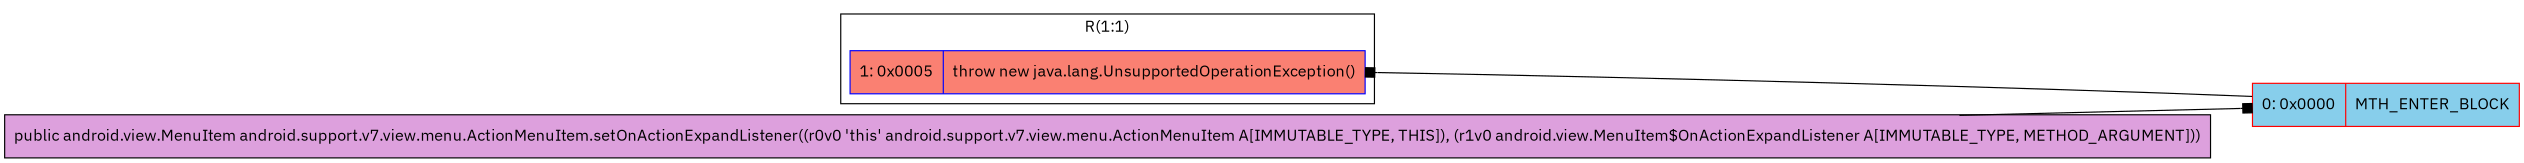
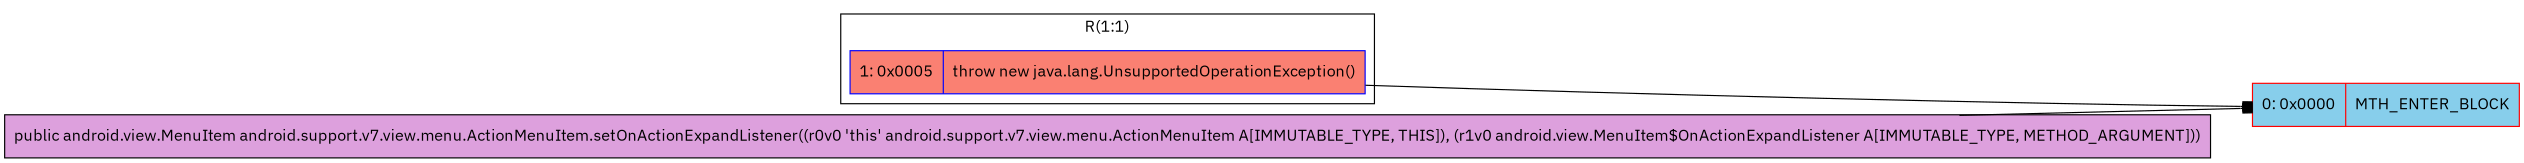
edge "0: 0x0000" -> "1: 0x0005": reversed
